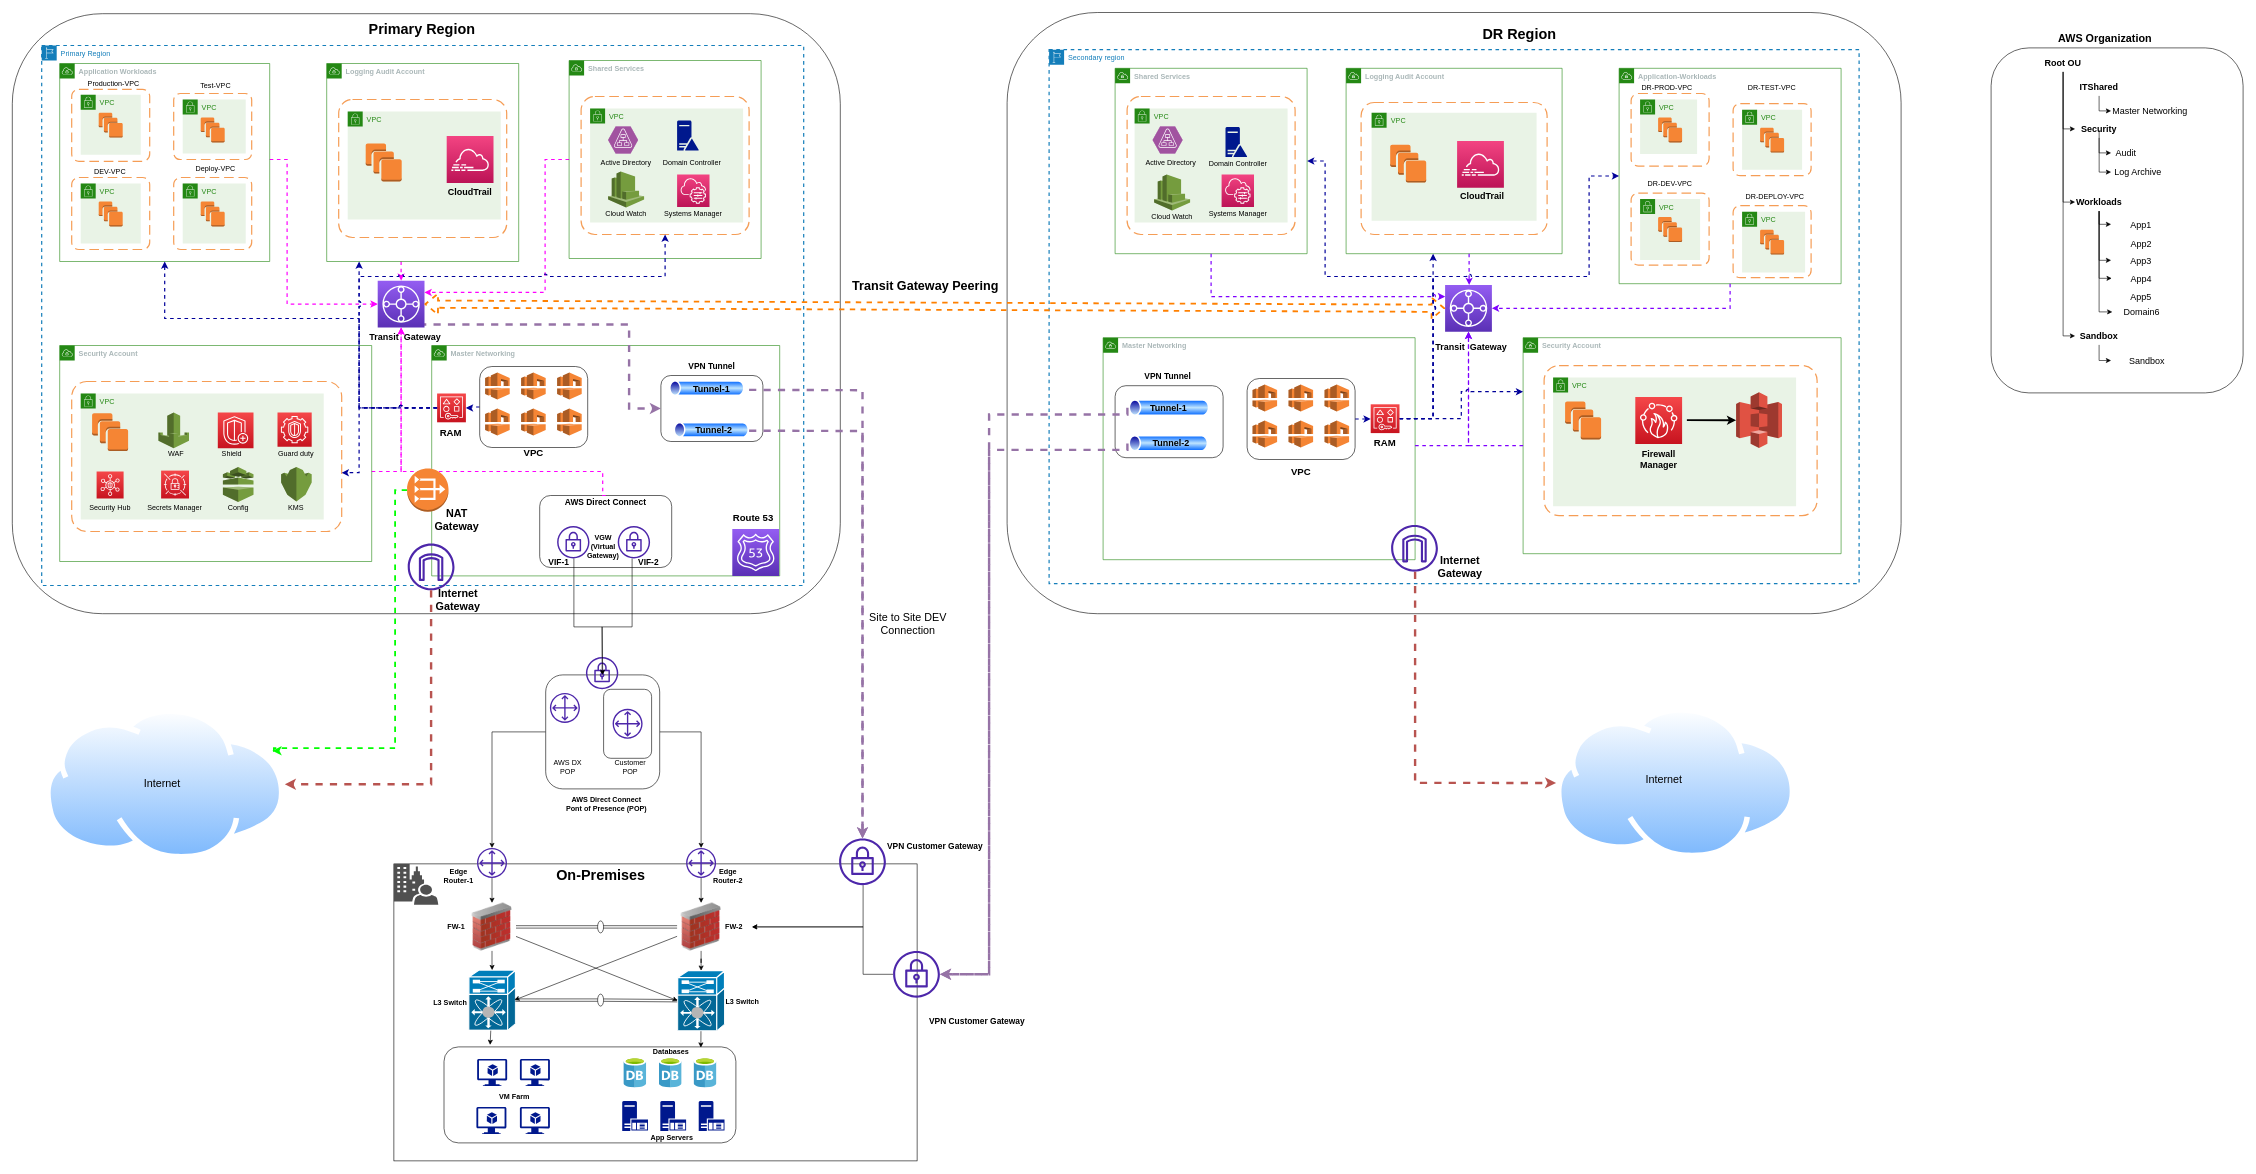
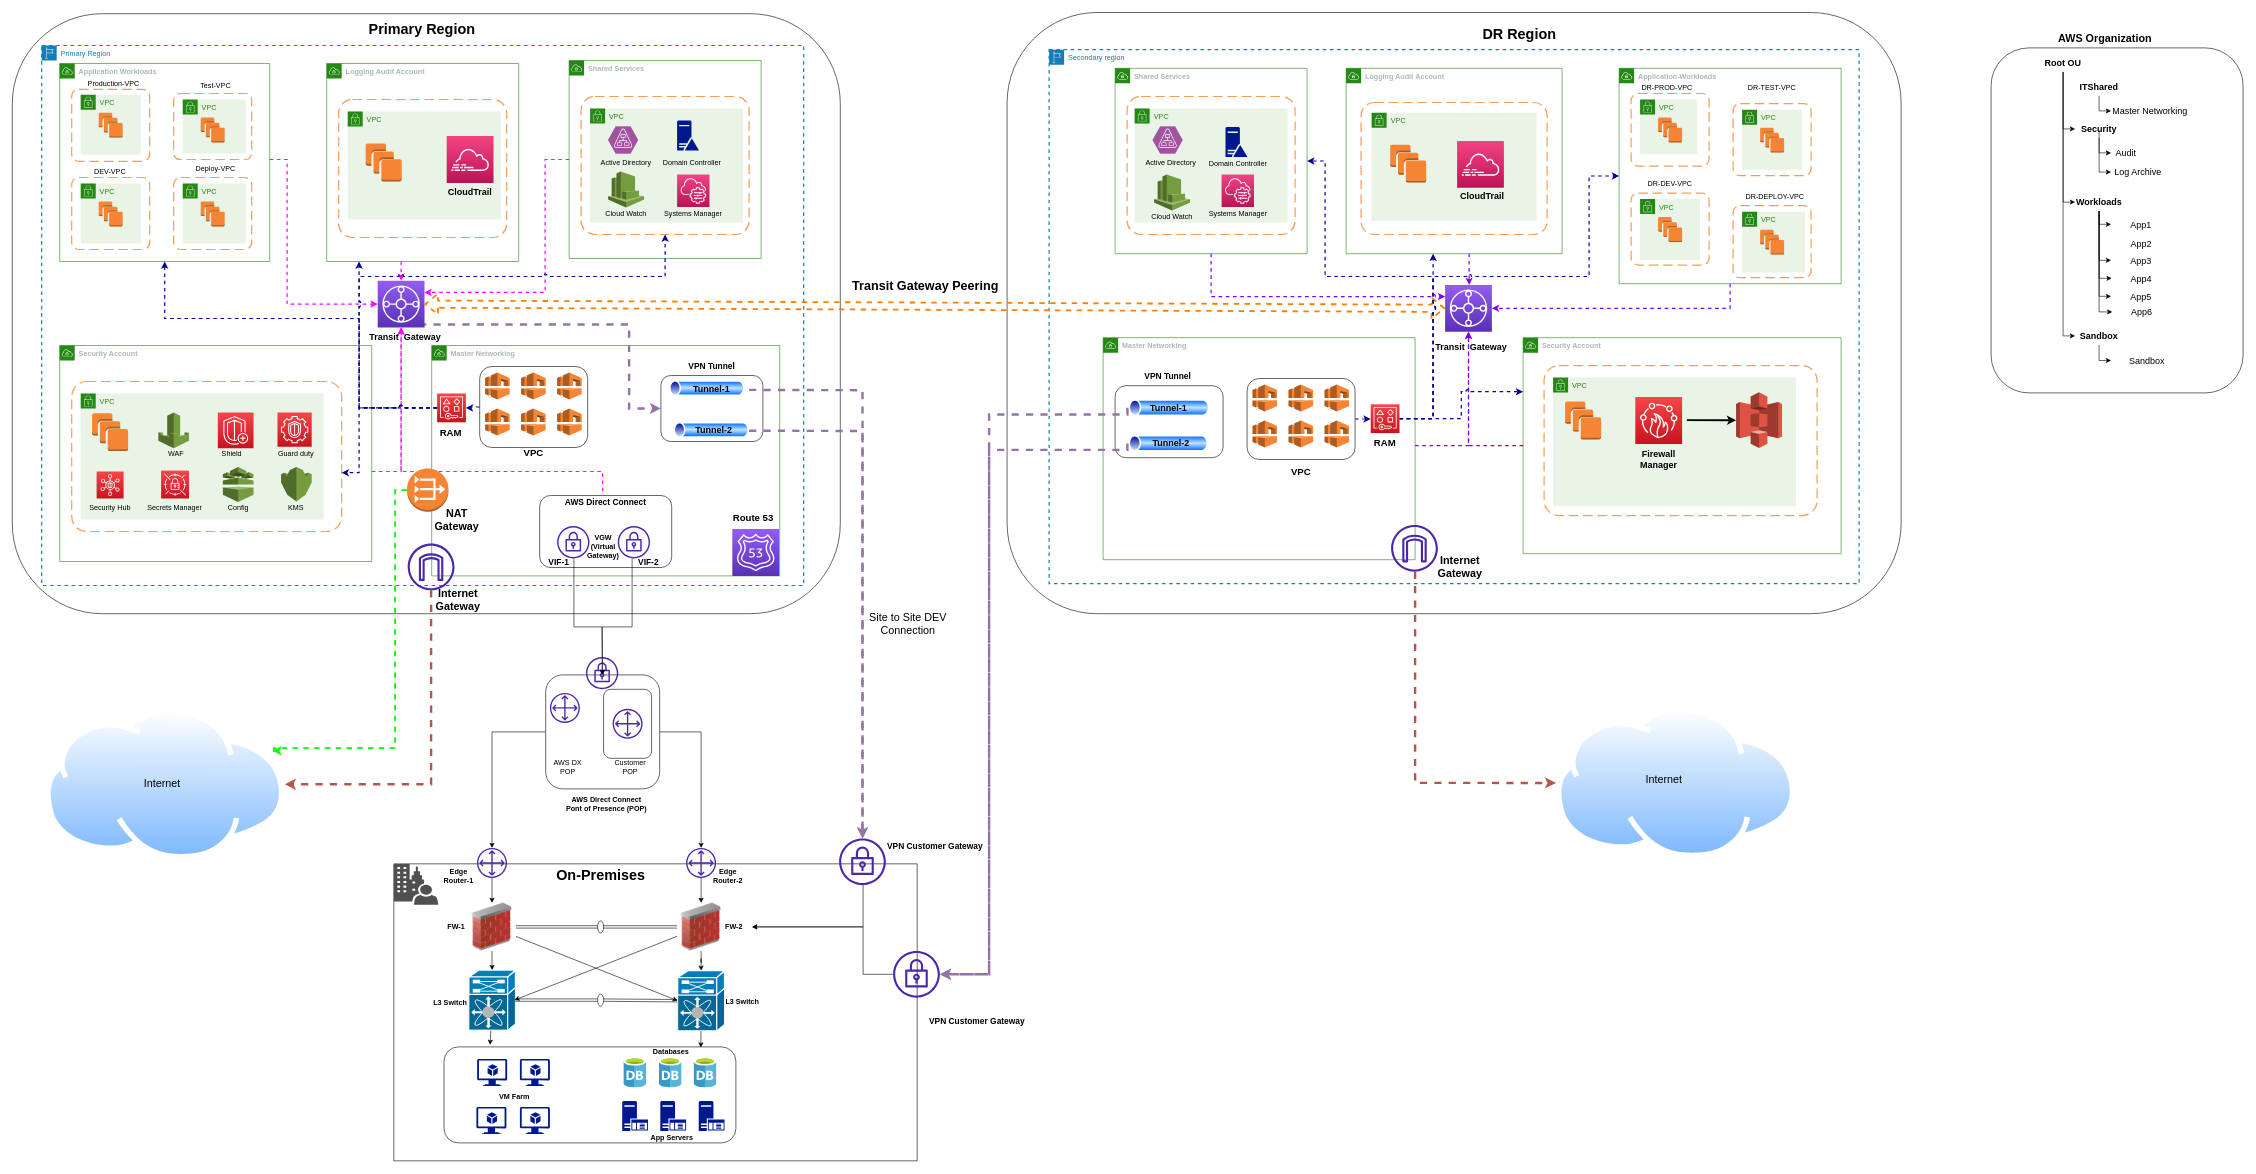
edge "Workloads" -> "App5": added
node "Domain6": label "Domain6" -> "App6"
